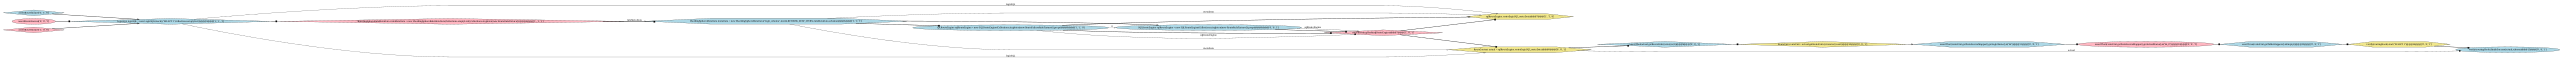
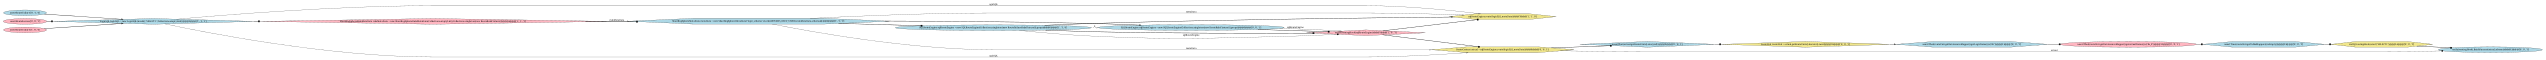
node "assertRouteFailure['0', '1', '0']": shape diamond -> ellipse
node "assertRouteFailure['1', '0', '0']": shape diamond -> ellipse
